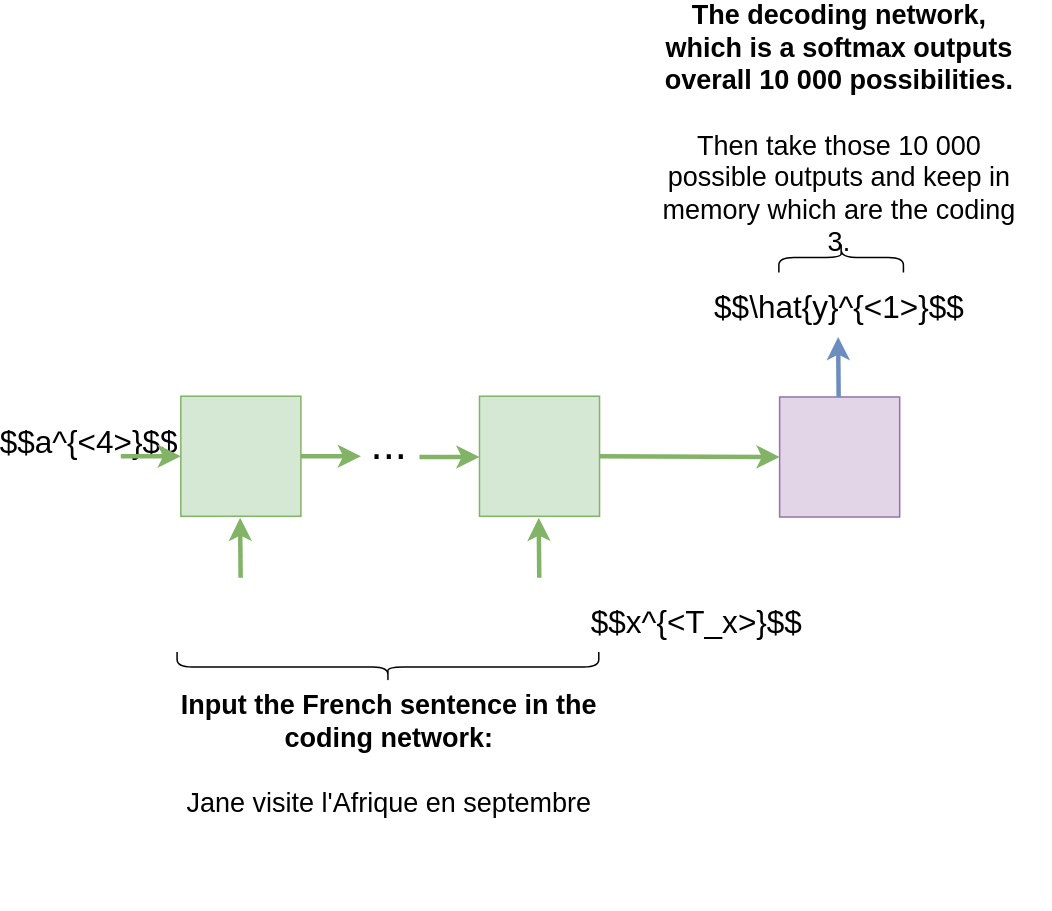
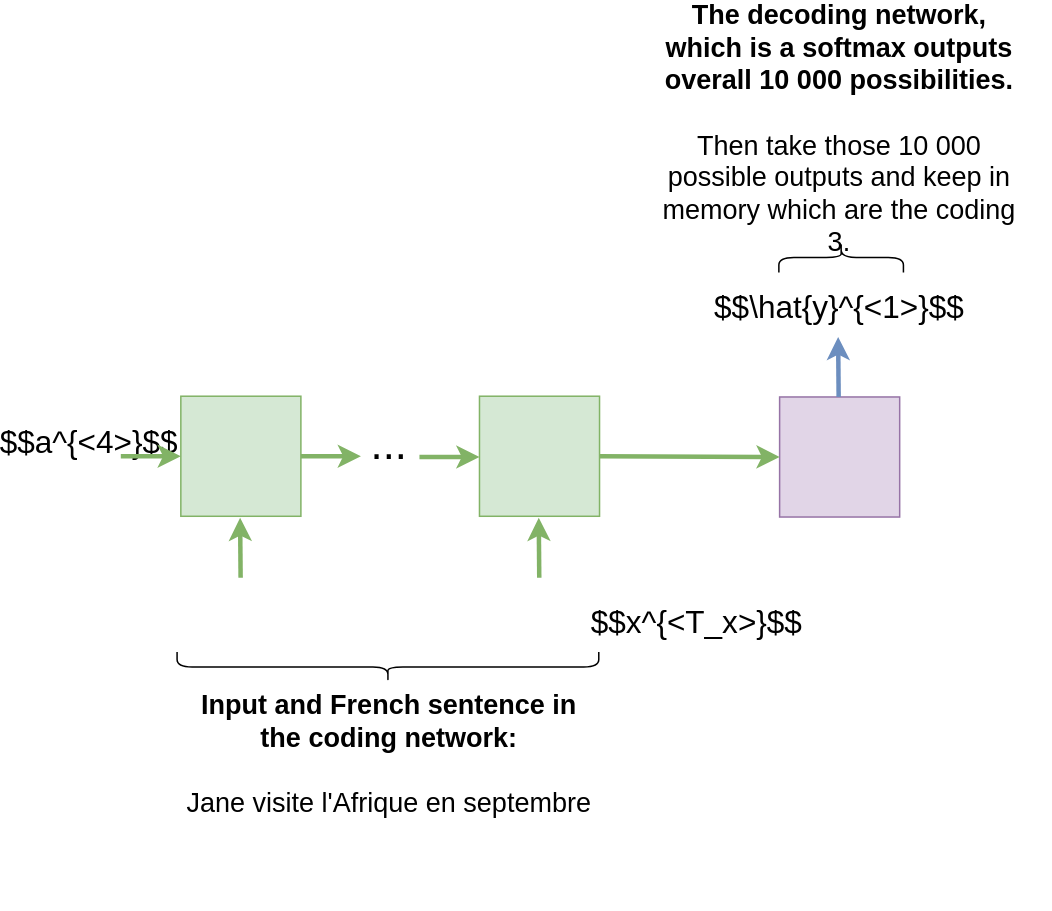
node "Input the French sentence in the coding network:Jane visite l'Afrique en septembre": label "Input the French sentence in the coding network:Jane visite l'Afrique en septembre" -> "Input and French sentence in the coding network:Jane visite l'Afrique en septembre"
